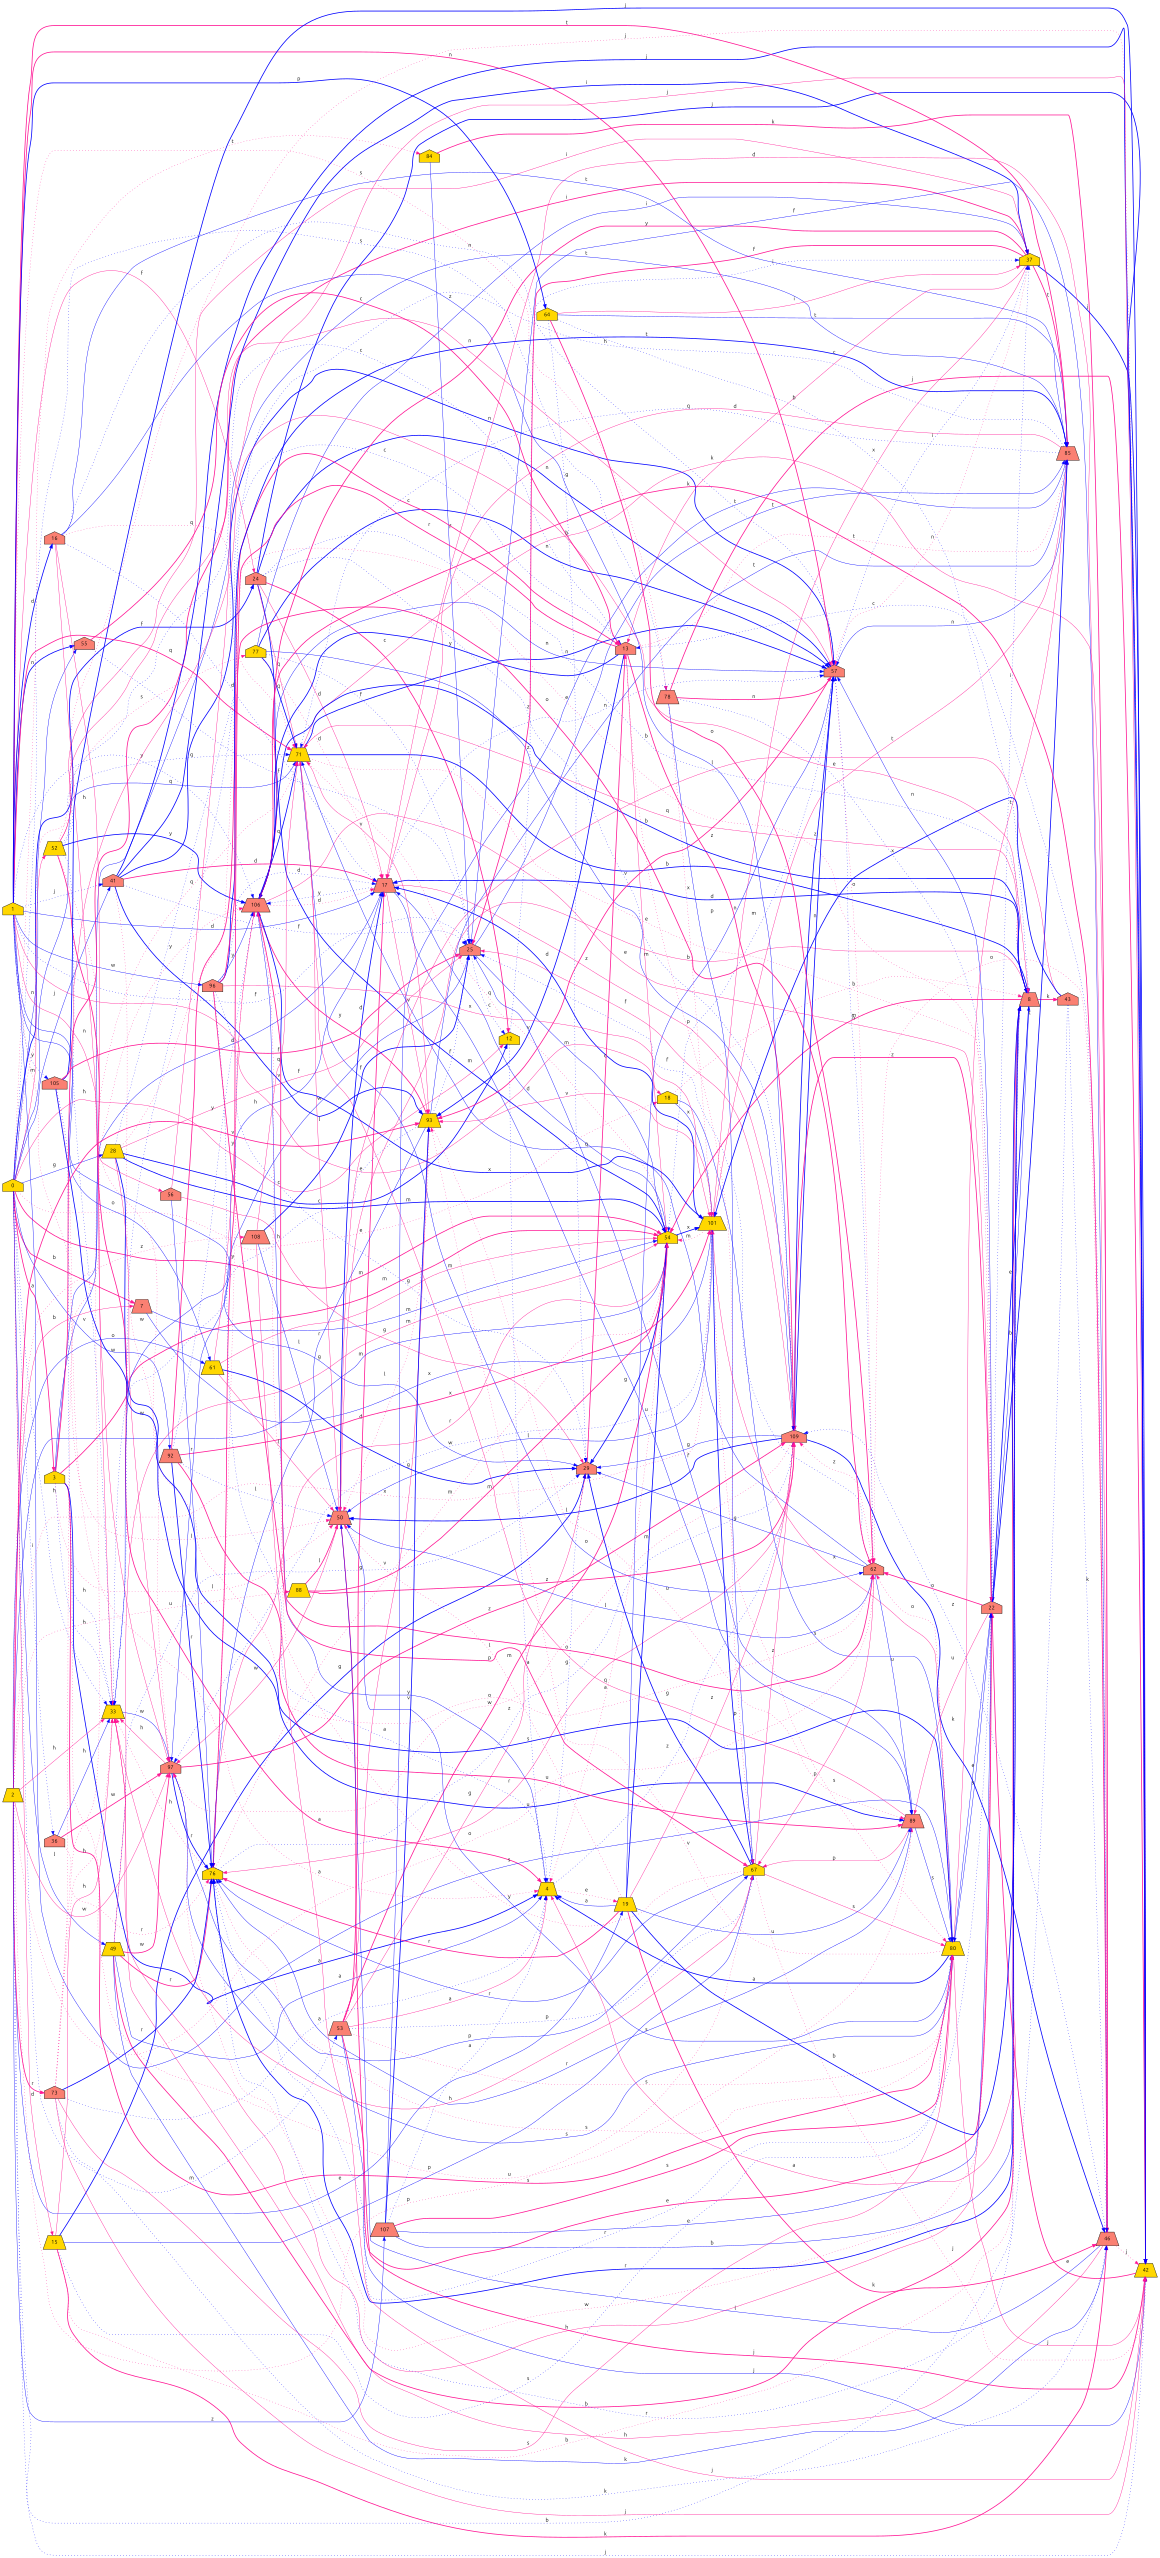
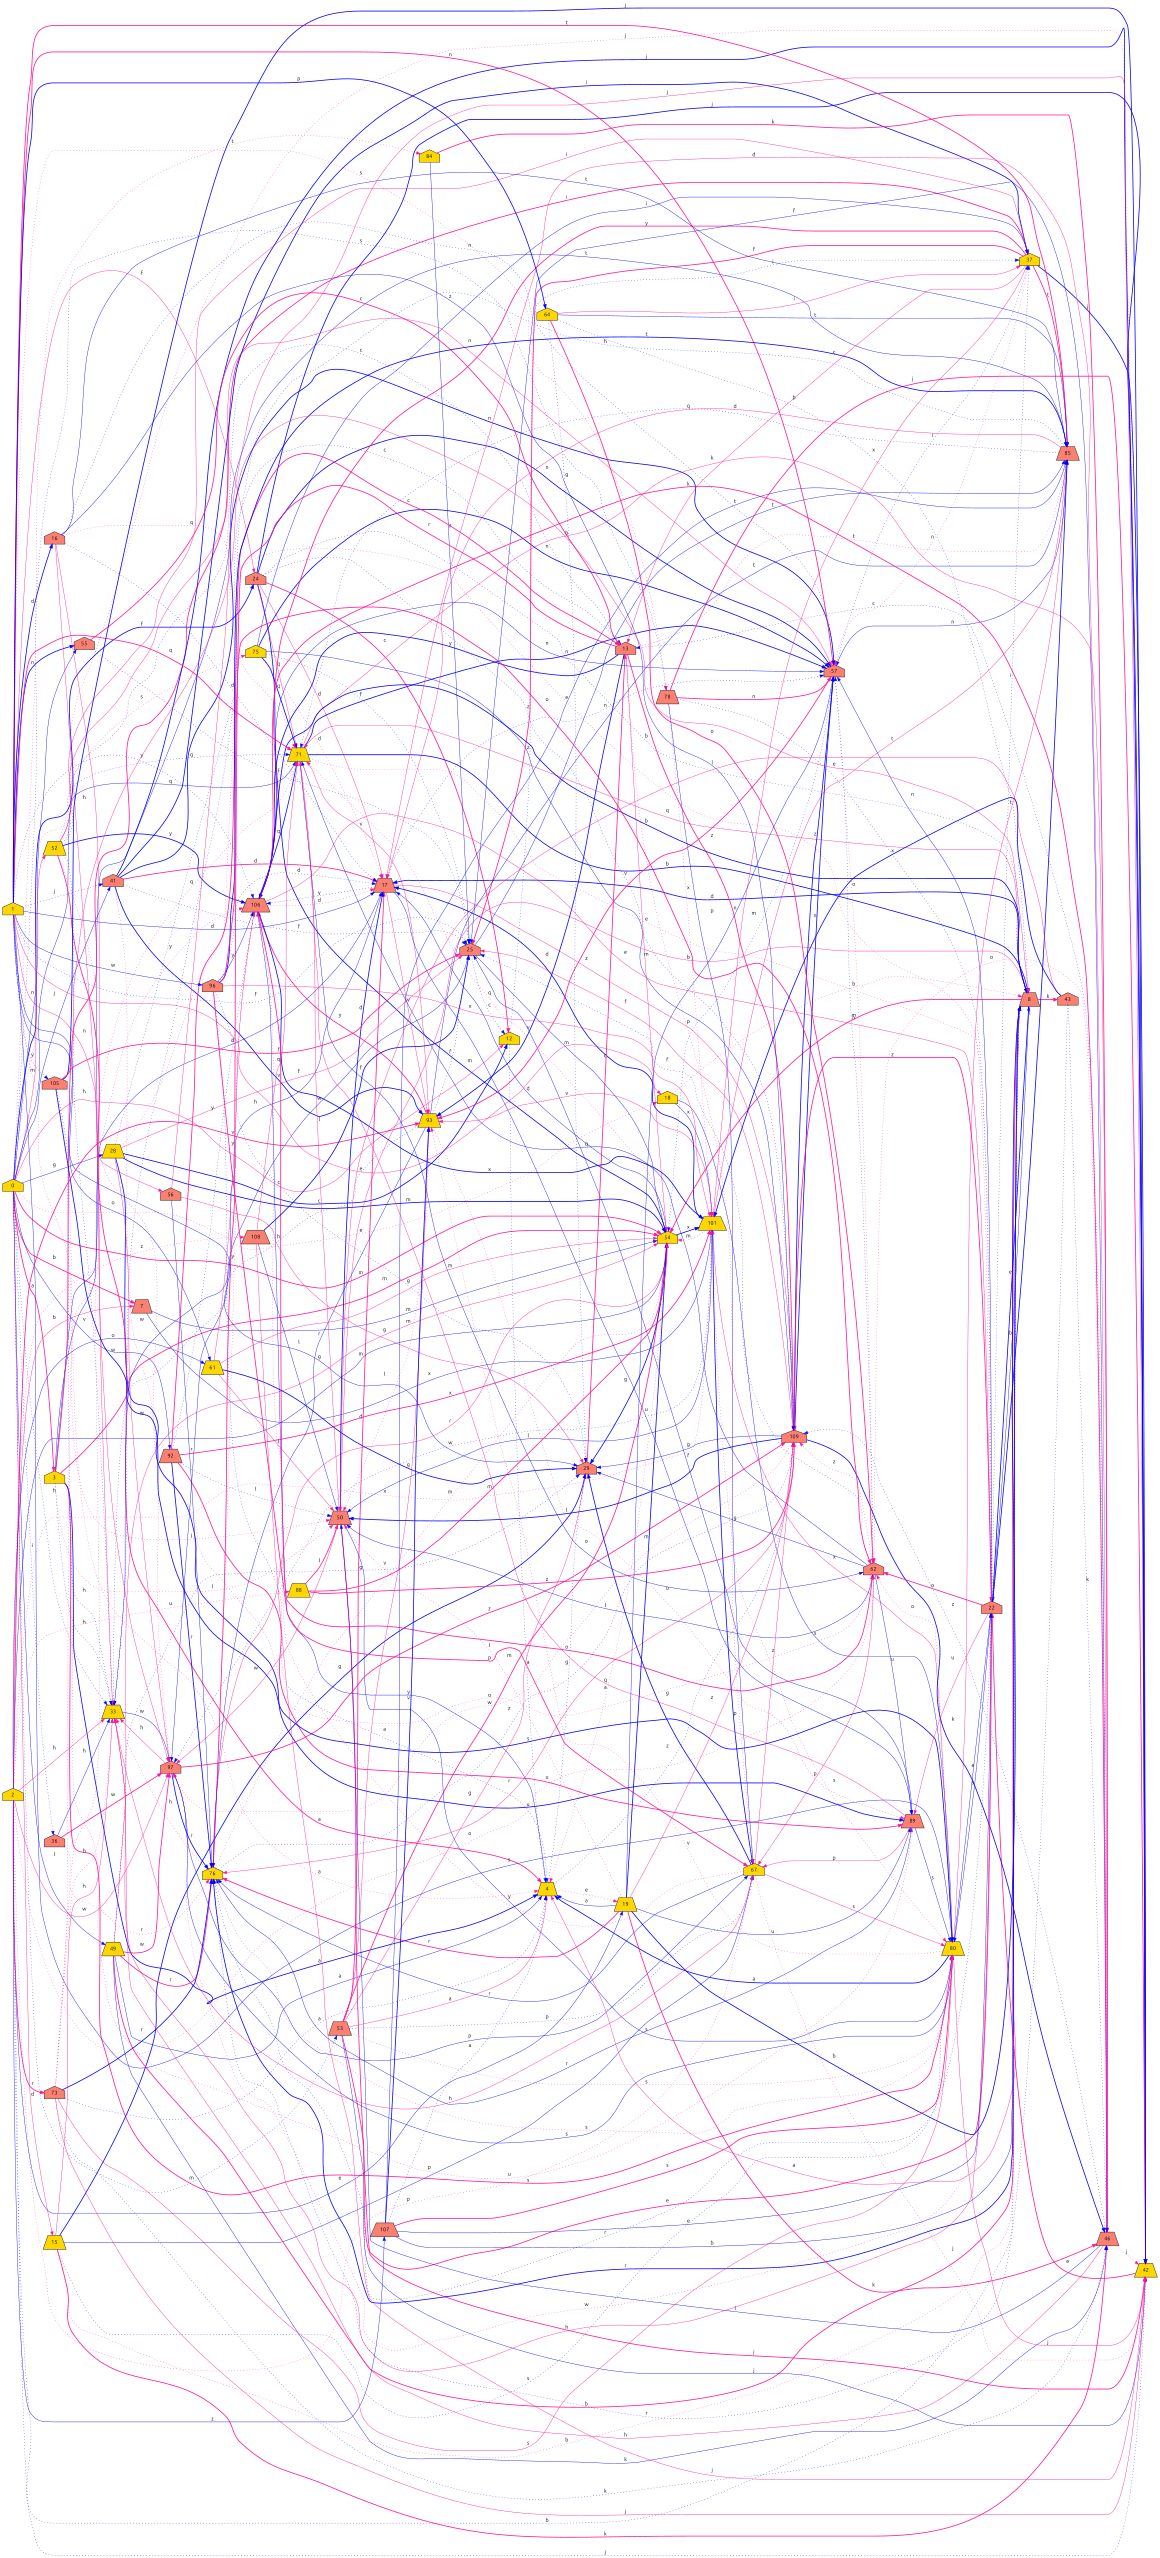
node "77": label "77" -> "75"
node "2": shape trapezium -> house
